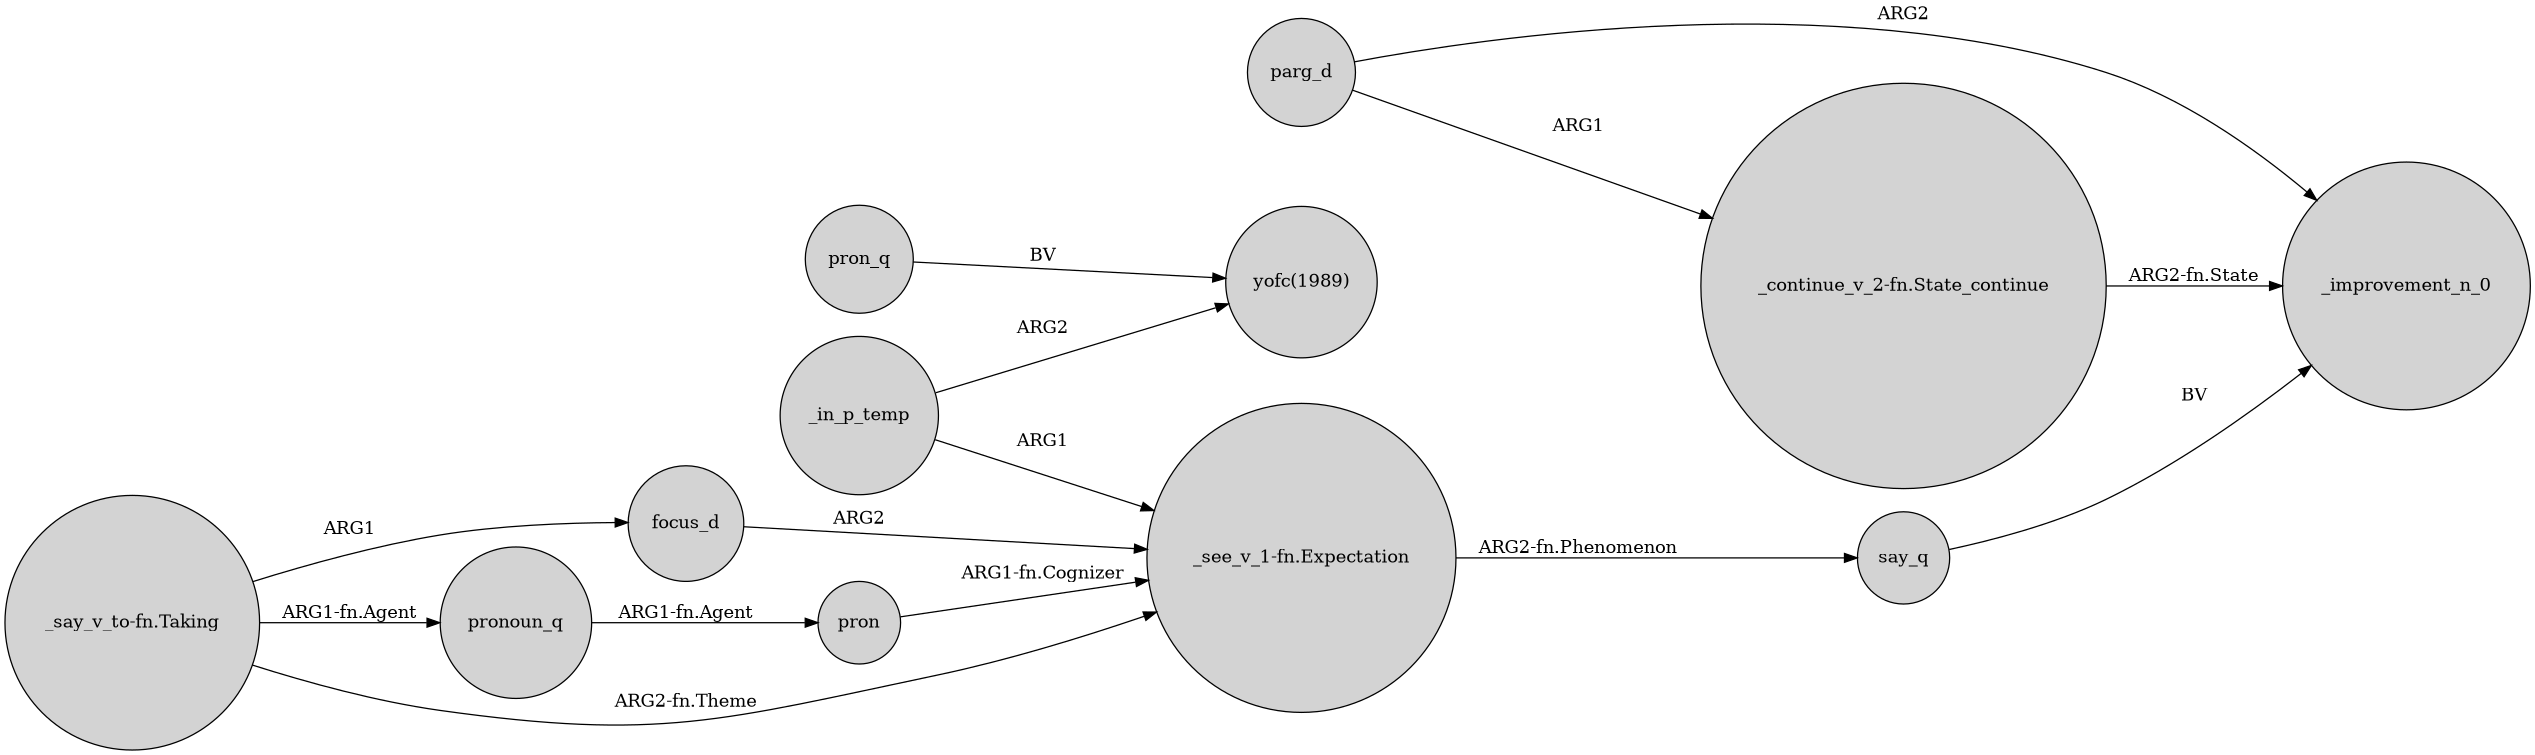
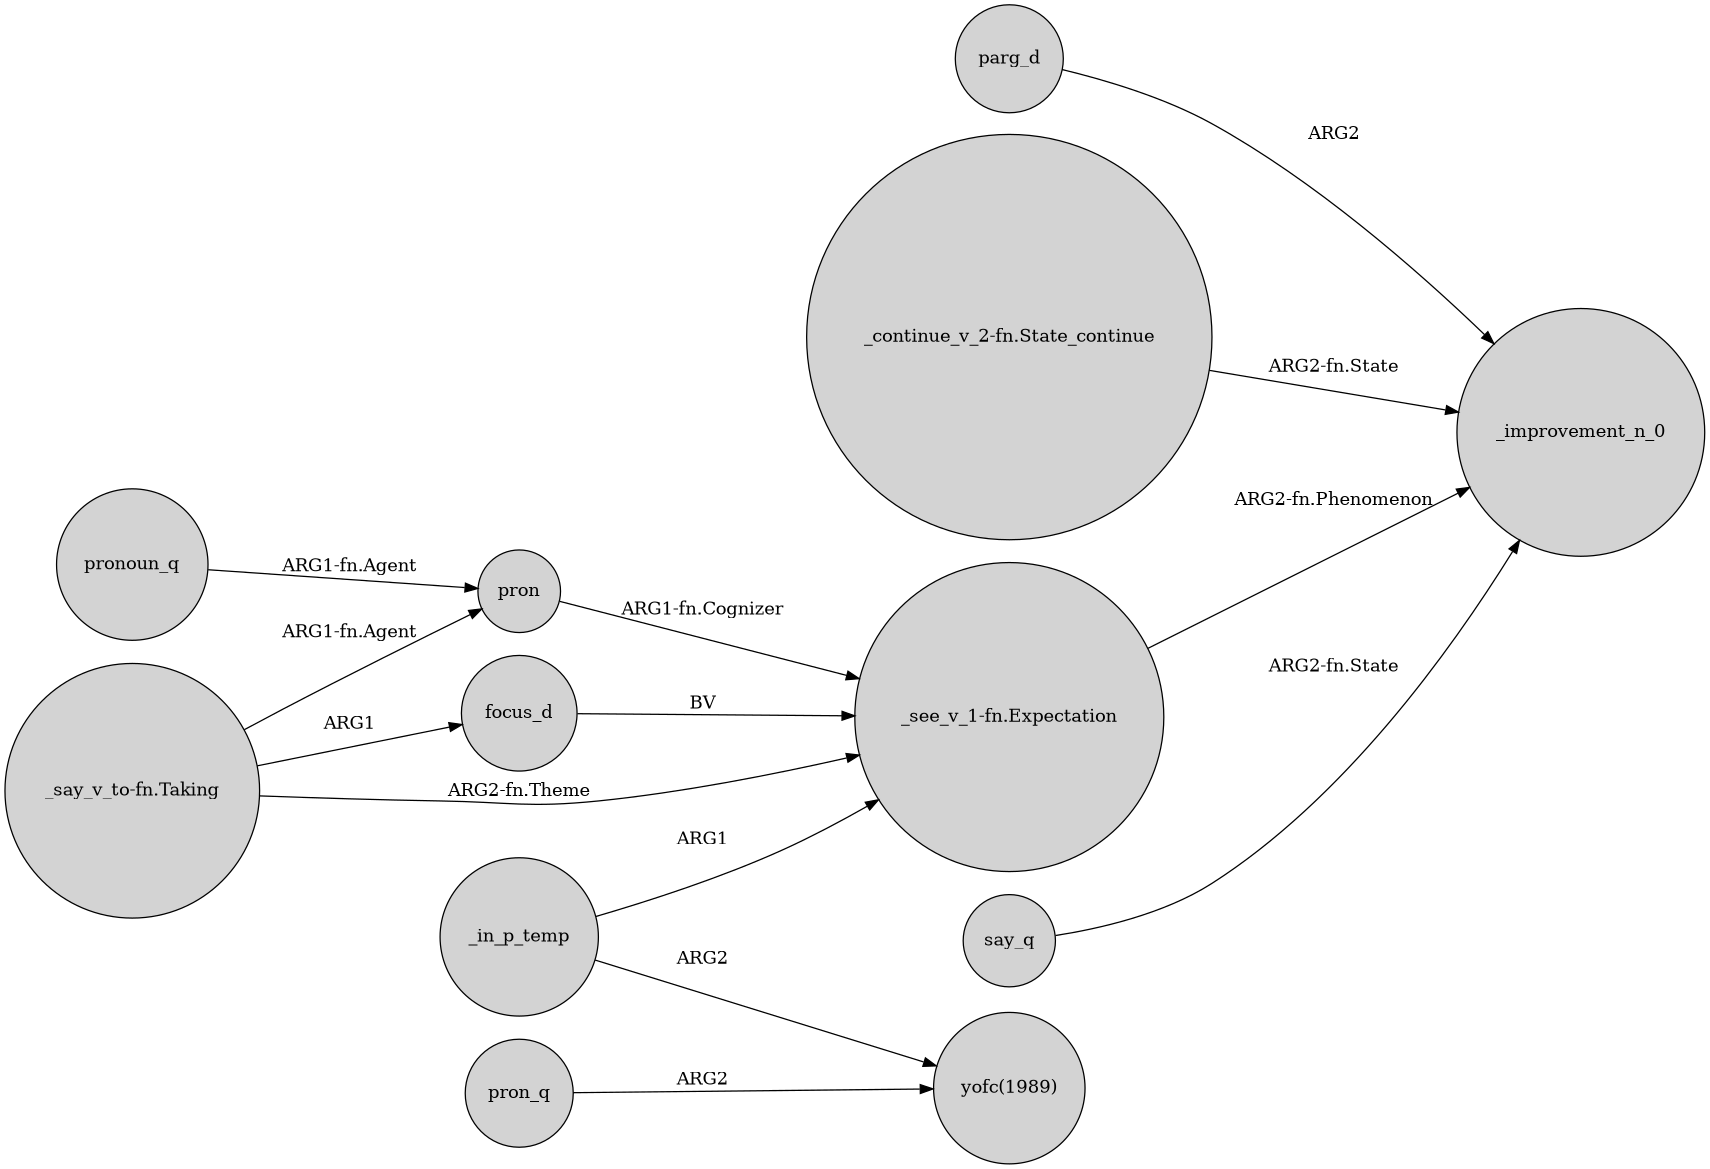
edge "parg_d" -> "_continue_v_2-fn.State_continue": removed, label "ARG1"
edge "pron_q" -> "yofc(1989)": label "BV" -> "ARG2"
edge "say_q" -> "_improvement_n_0": label "BV" -> "ARG2-fn.State"
edge "focus_d" -> "_see_v_1-fn.Expectation": label "ARG2" -> "BV"
edge "_see_v_1-fn.Expectation" -> "say_q": now "_see_v_1-fn.Expectation" -> "_improvement_n_0"
edge "_say_v_to-fn.Taking" -> "pronoun_q": now "_say_v_to-fn.Taking" -> "pron"
